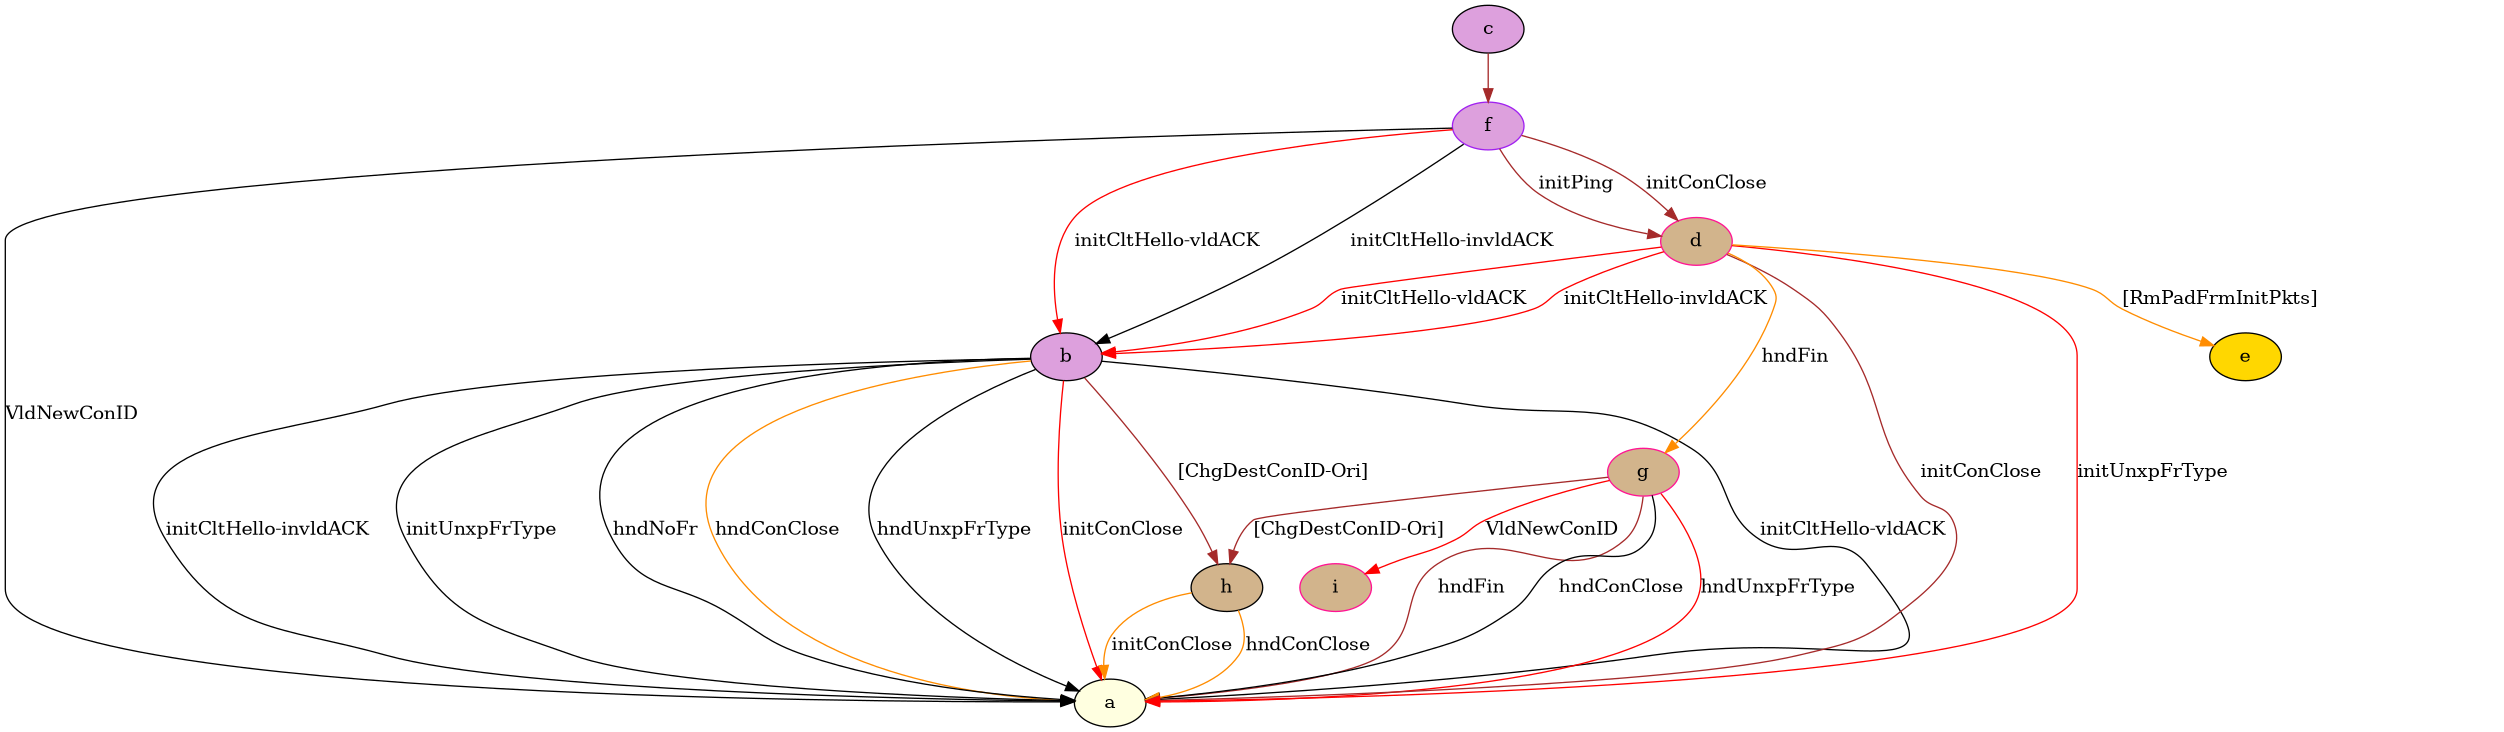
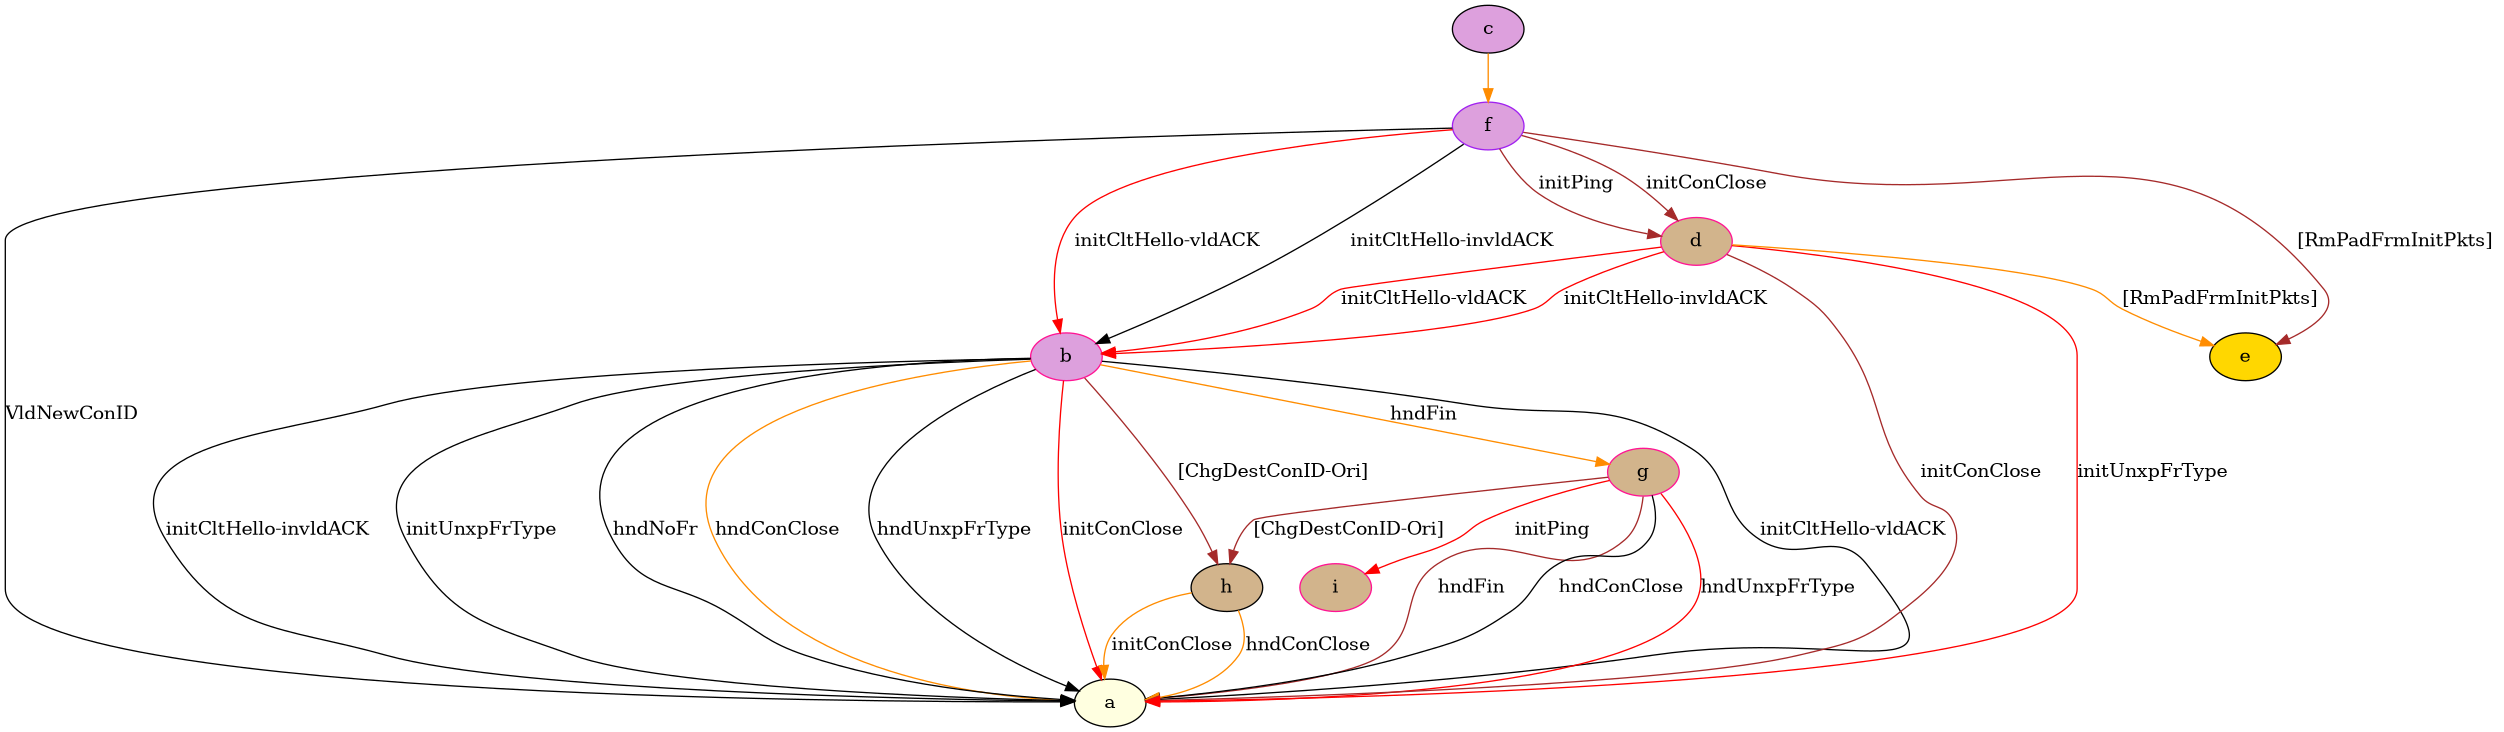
edge "c" -> "f": color brown -> darkorange
edge "f" -> "e": added, label "[RmPadFrmInitPkts]"
edge "d" -> "g": now "b" -> "g"
node "b": color black -> deeppink
edge "g" -> "i": label "VldNewConID " -> "initPing "
